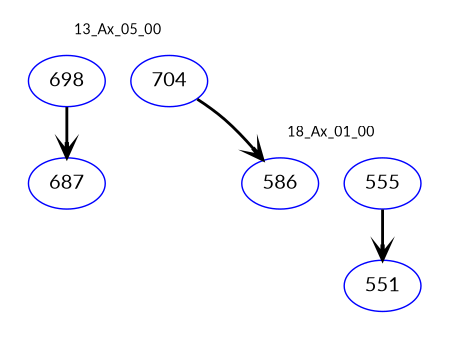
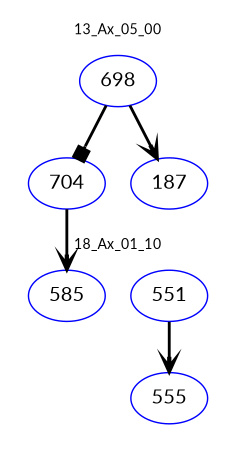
edge "698" -> "704": added
cluster "18_Ax_01_00": label "18_Ax_01_00" -> "18_Ax_01_10"
node "687": label "687" -> "187"
node "586": label "586" -> "585"
edge "555" -> "551": reversed
